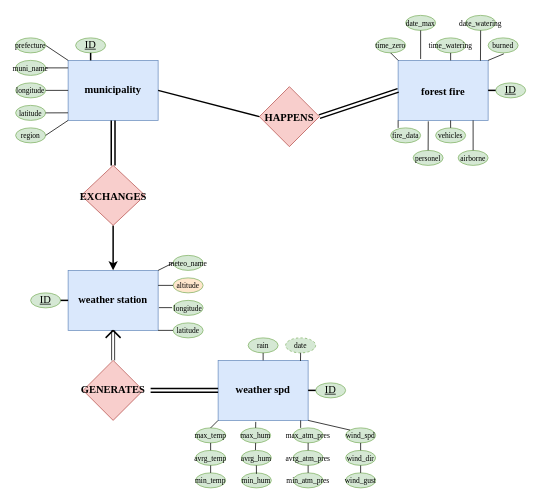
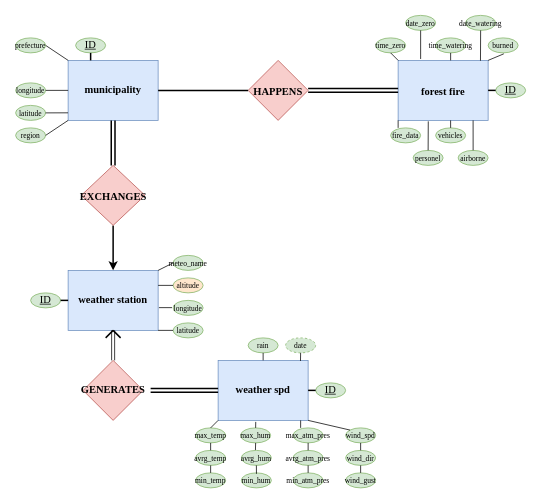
node "date_max": label "date_max" -> "date_zero"
node "muni_name": removed
edge "muni_name" -- "municipality": removed
node "HAPPENS": moved (289, 117) -> (278, 90)
